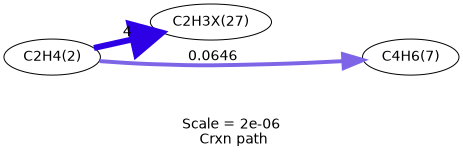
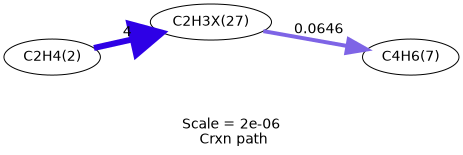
edge "C2H4(2)" -> "C4H6(7)": now "C2H3X(27)" -> "C4H6(7)"
